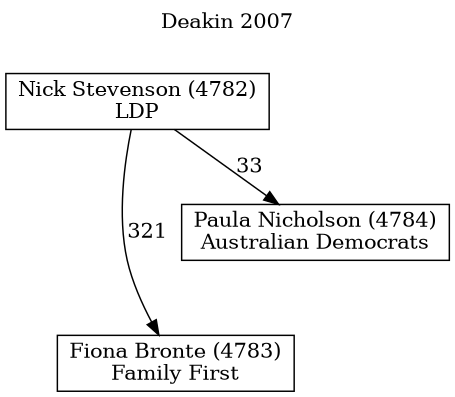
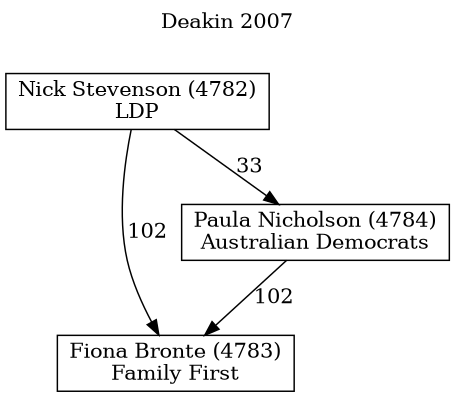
edge "Nick Stevenson (4782) LDP" -> "Fiona Bronte (4783) Family First": label "321" -> "102"
edge "Paula Nicholson (4784) Australian Democrats" -> "Fiona Bronte (4783) Family First": added, label "102"
